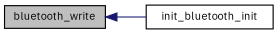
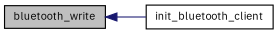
node "init_bluetooth_init": label "init_bluetooth_init" -> "init_bluetooth_client"
